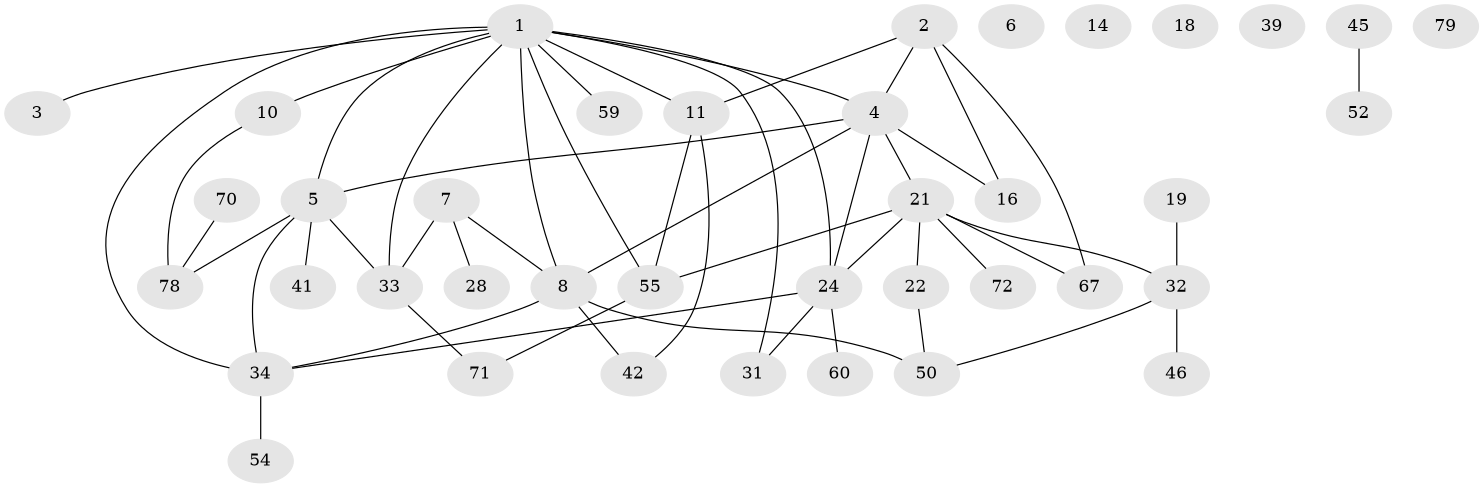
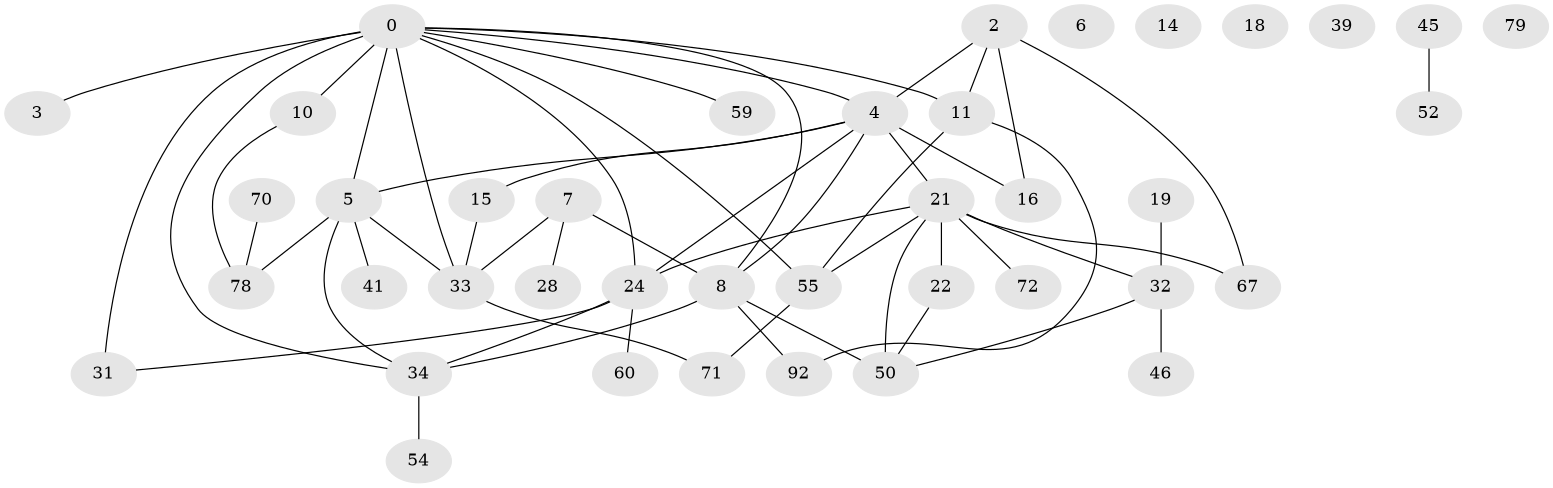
node "1": label "1" -> "0"
node "15": added
edge "21" -- "50": added
node "42": label "42" -> "92"
